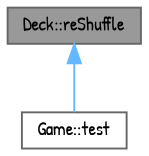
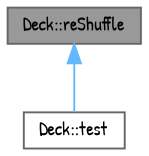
node "Game::test": label "Game::test" -> "Deck::test"
